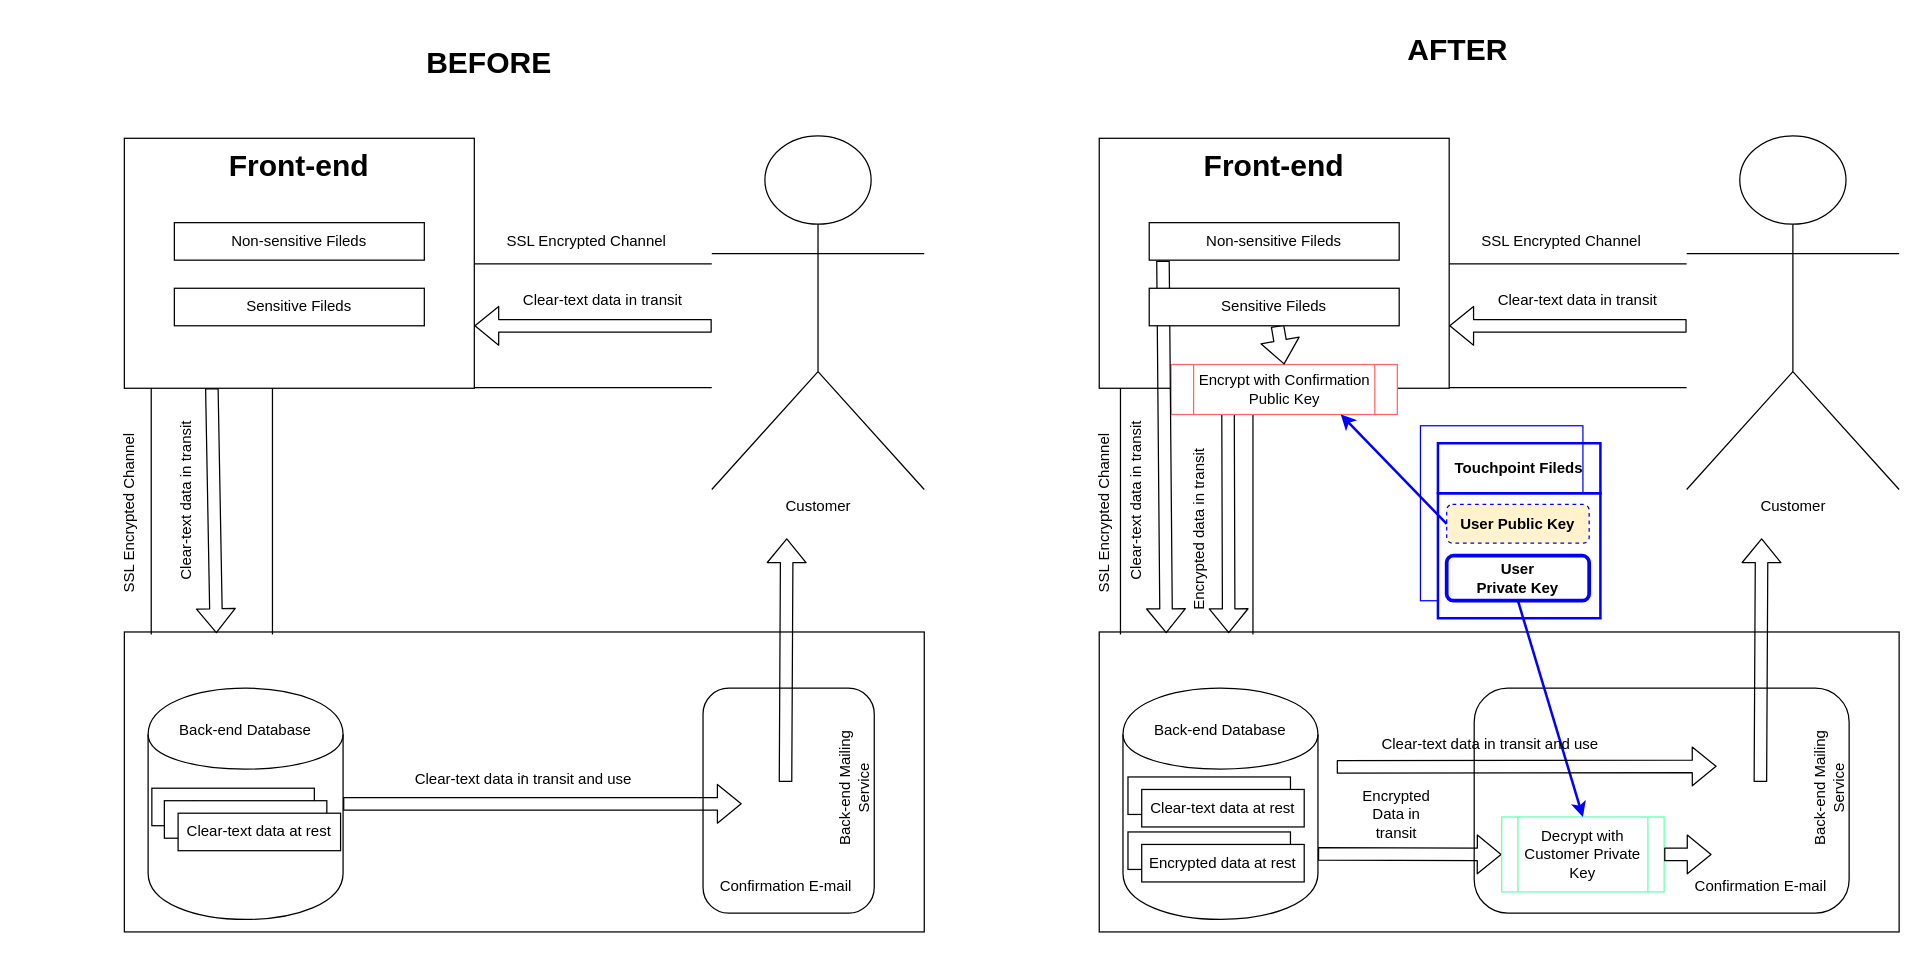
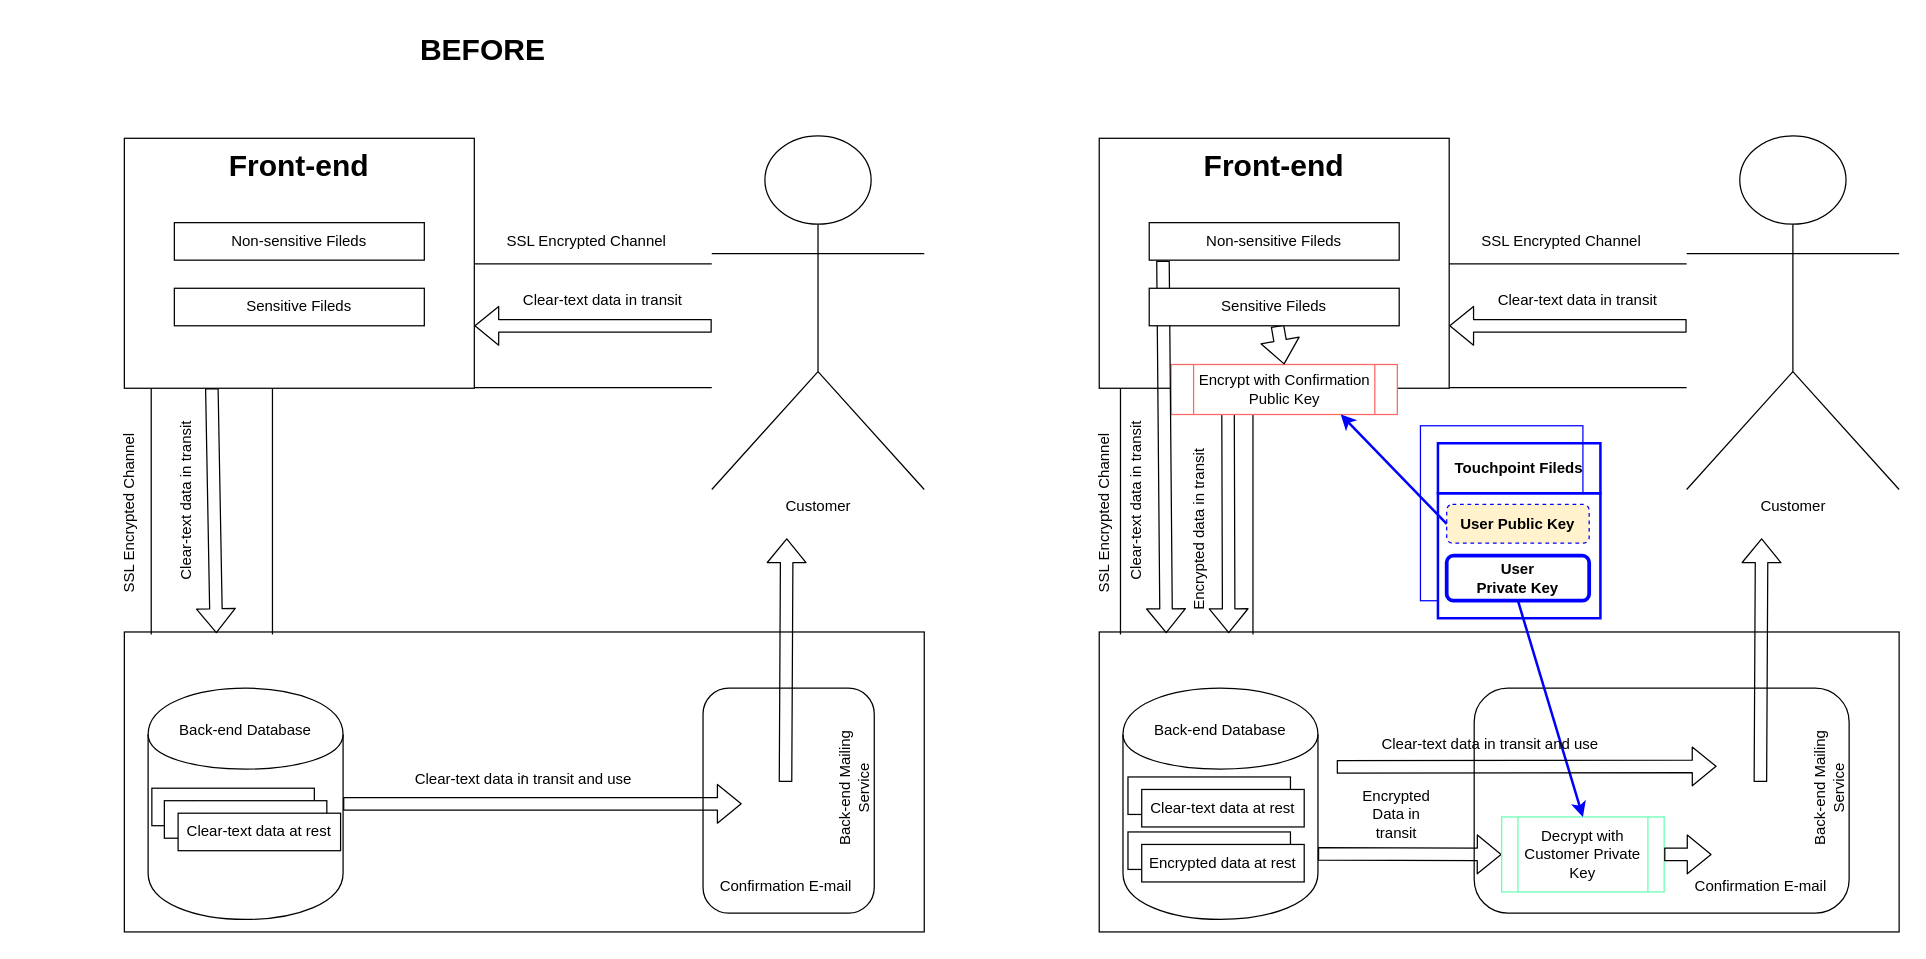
node "AFTER": removed
node "BEFORE": moved (489, 63) -> (483, 51)
